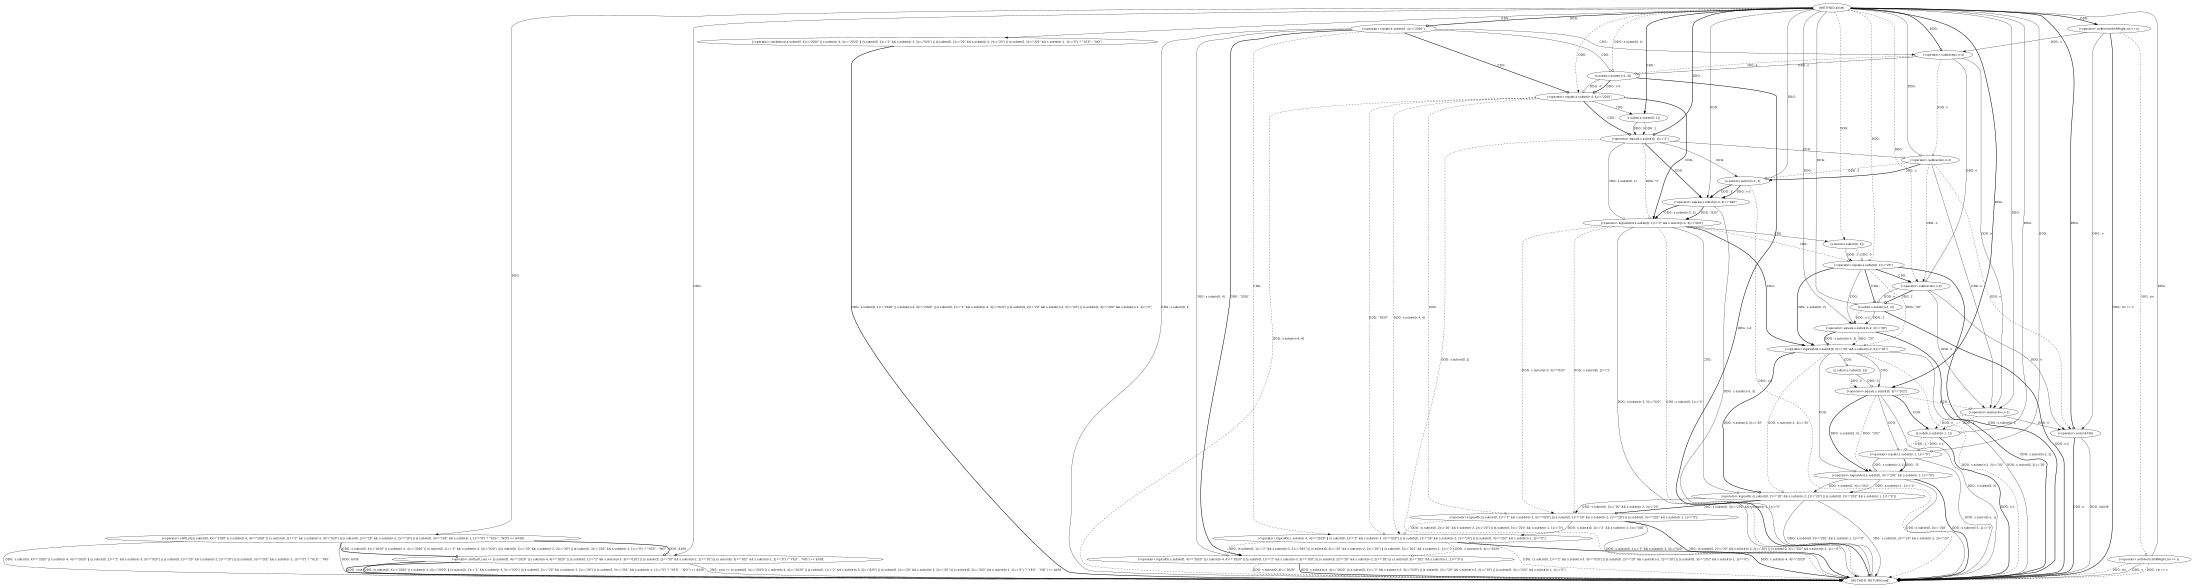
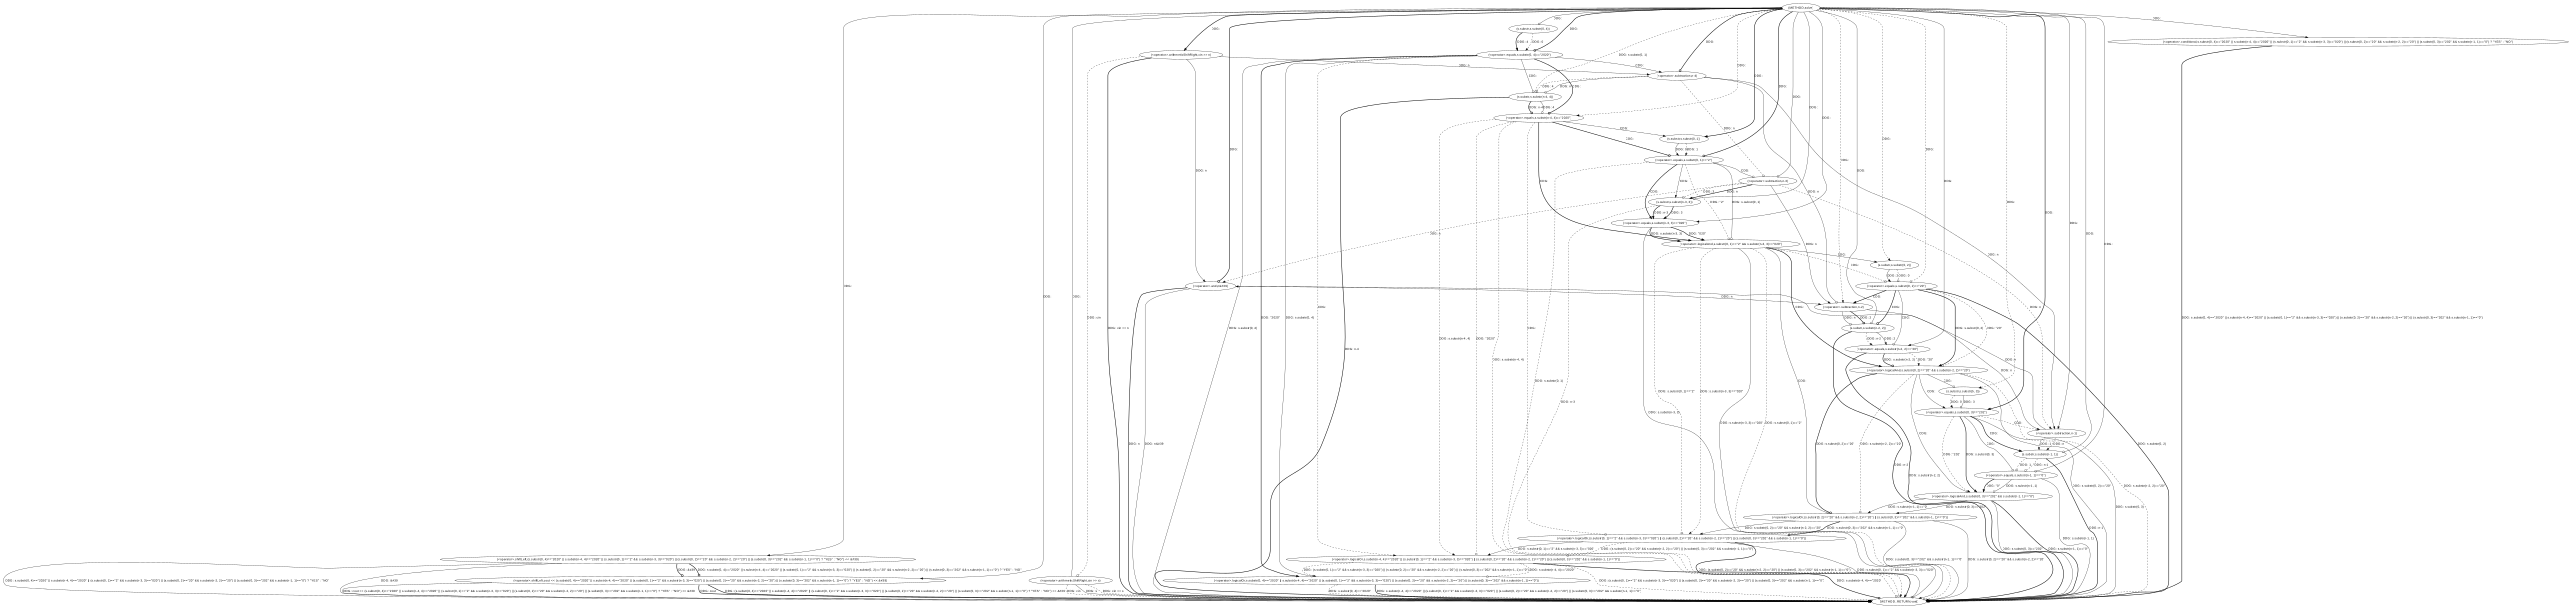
node "(s.substr,s.substr(0, 4))": added
edge "(METHOD,solve)" -> "(s.substr,s.substr(5, 3))": added, label "DDG:"
edge "(<operator>.subtraction,n-3)" -> "(<operator>.subtraction,n-2)": style dashed -> solid
edge "(<operator>.subtraction,n-3)" -> "(<operator>.subtraction,n-1)": style solid -> dashed
edge "(<operator>.subtraction,n-2)" -> "(<operator>.and,n&#39)": reversed
